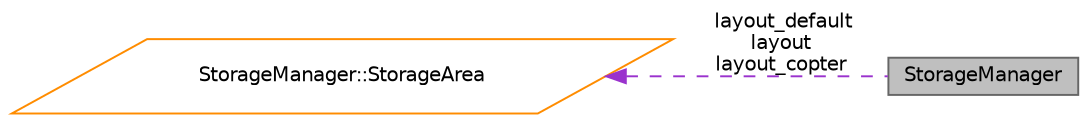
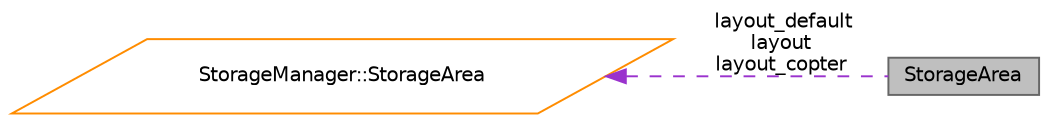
node "StorageManager": label "StorageManager" -> "StorageArea"
